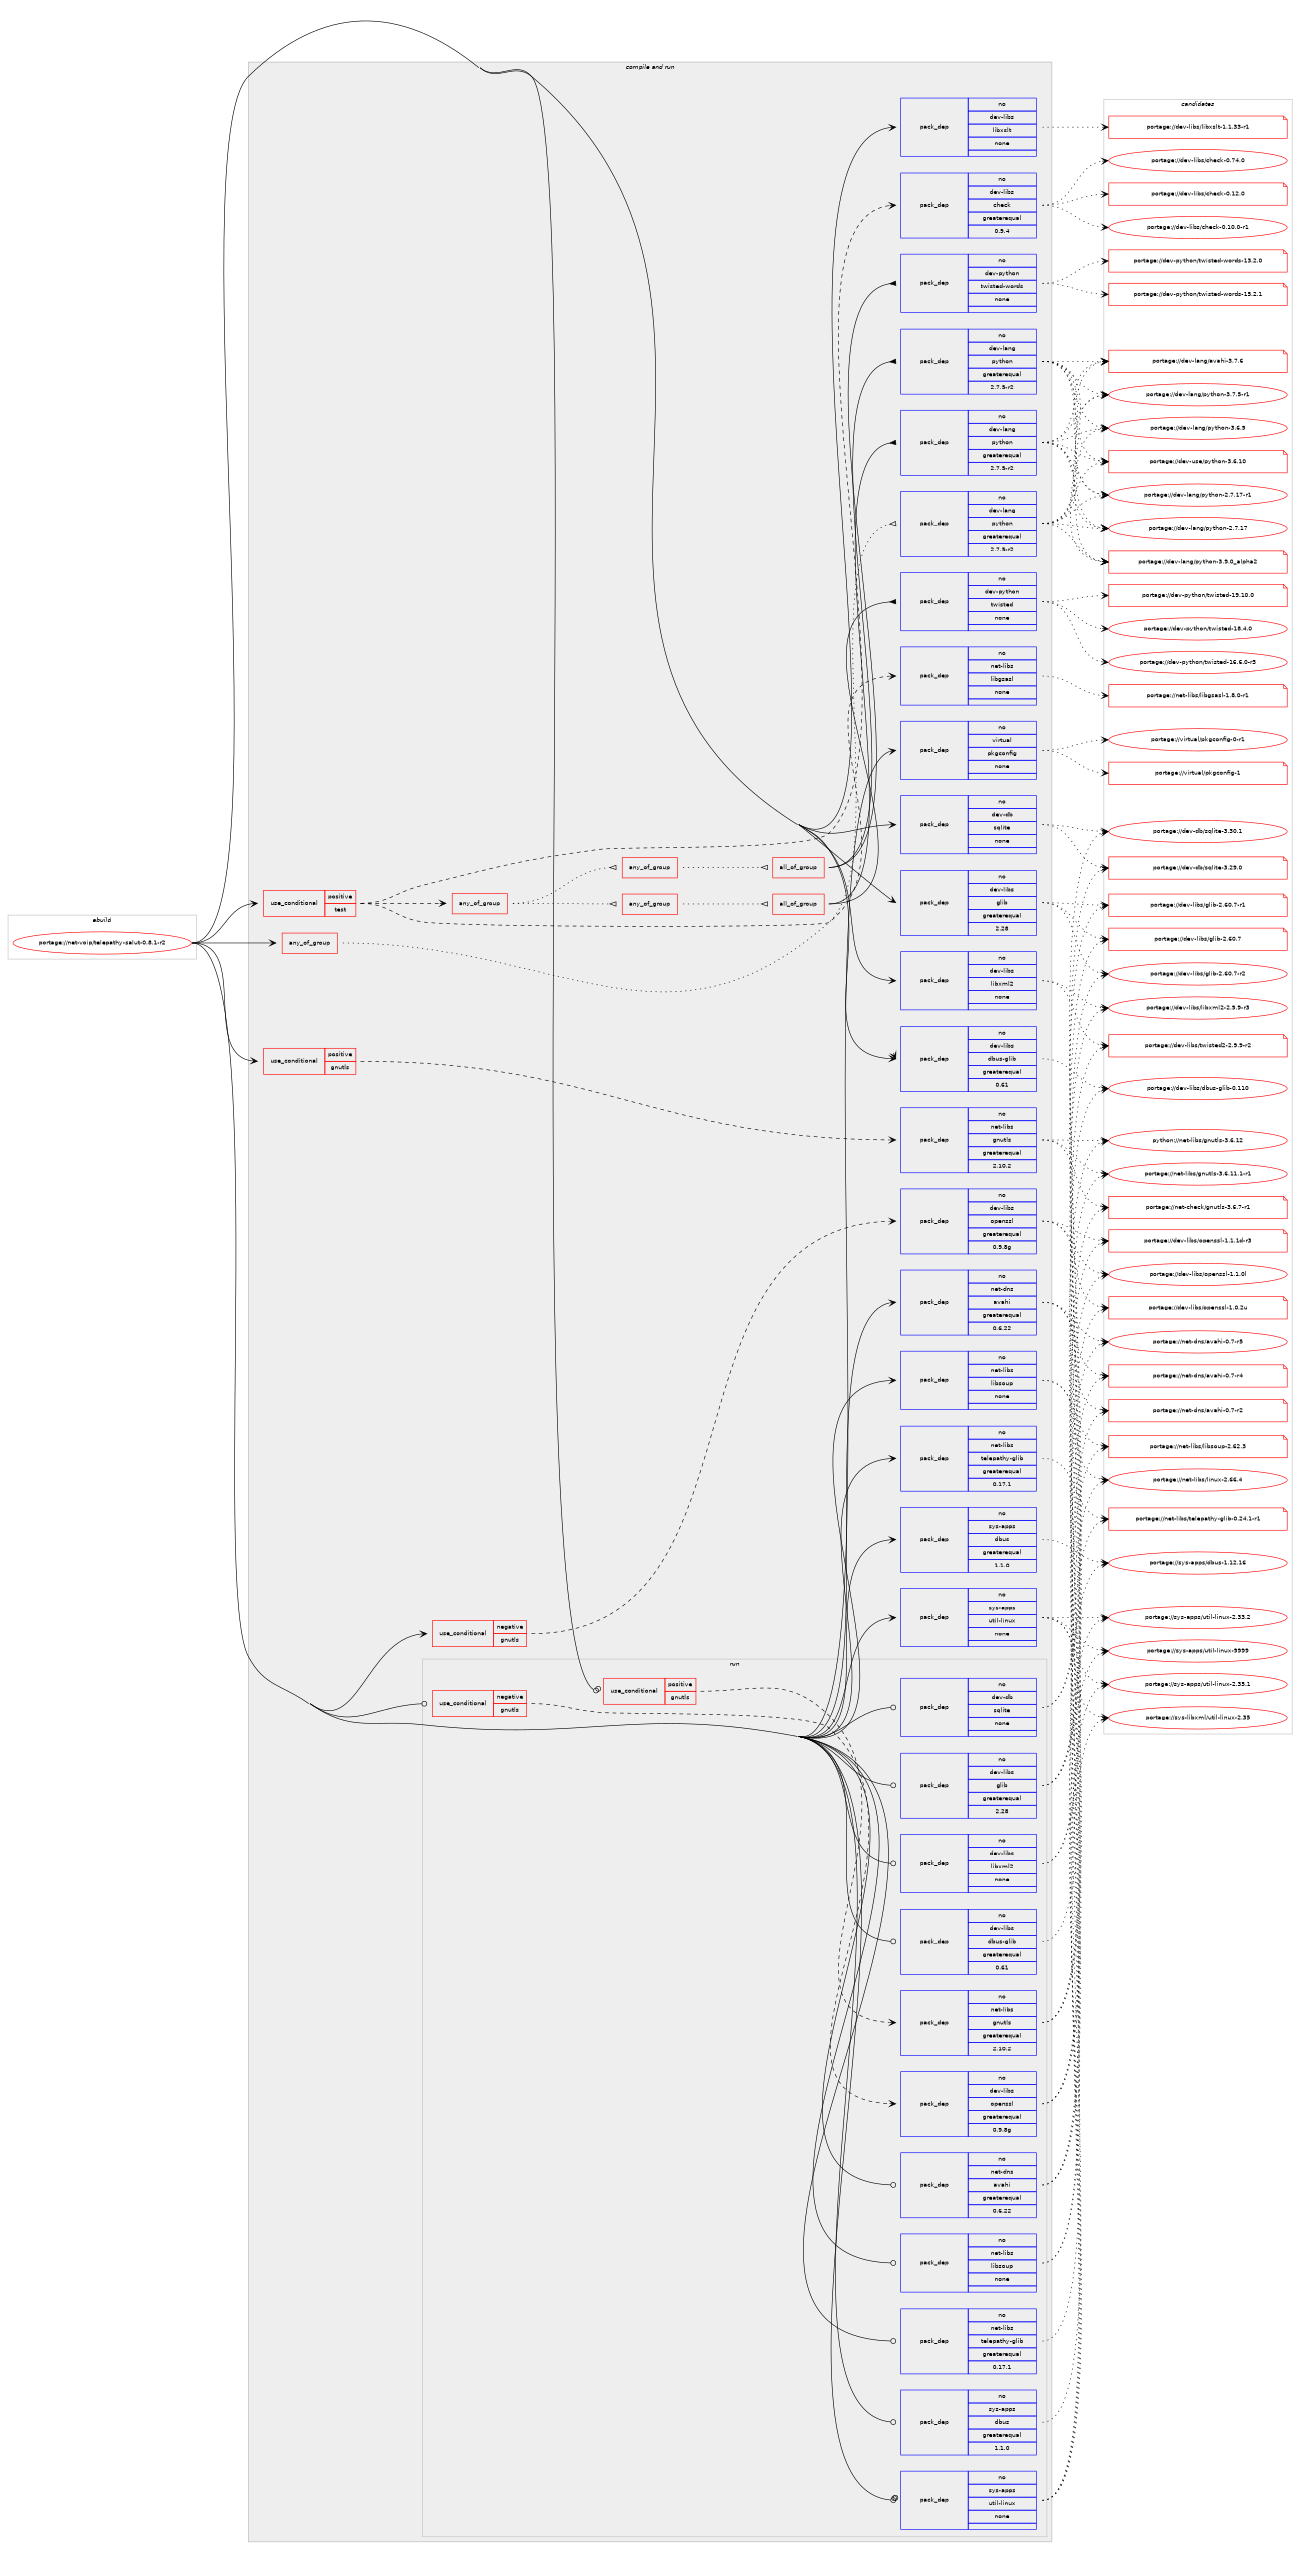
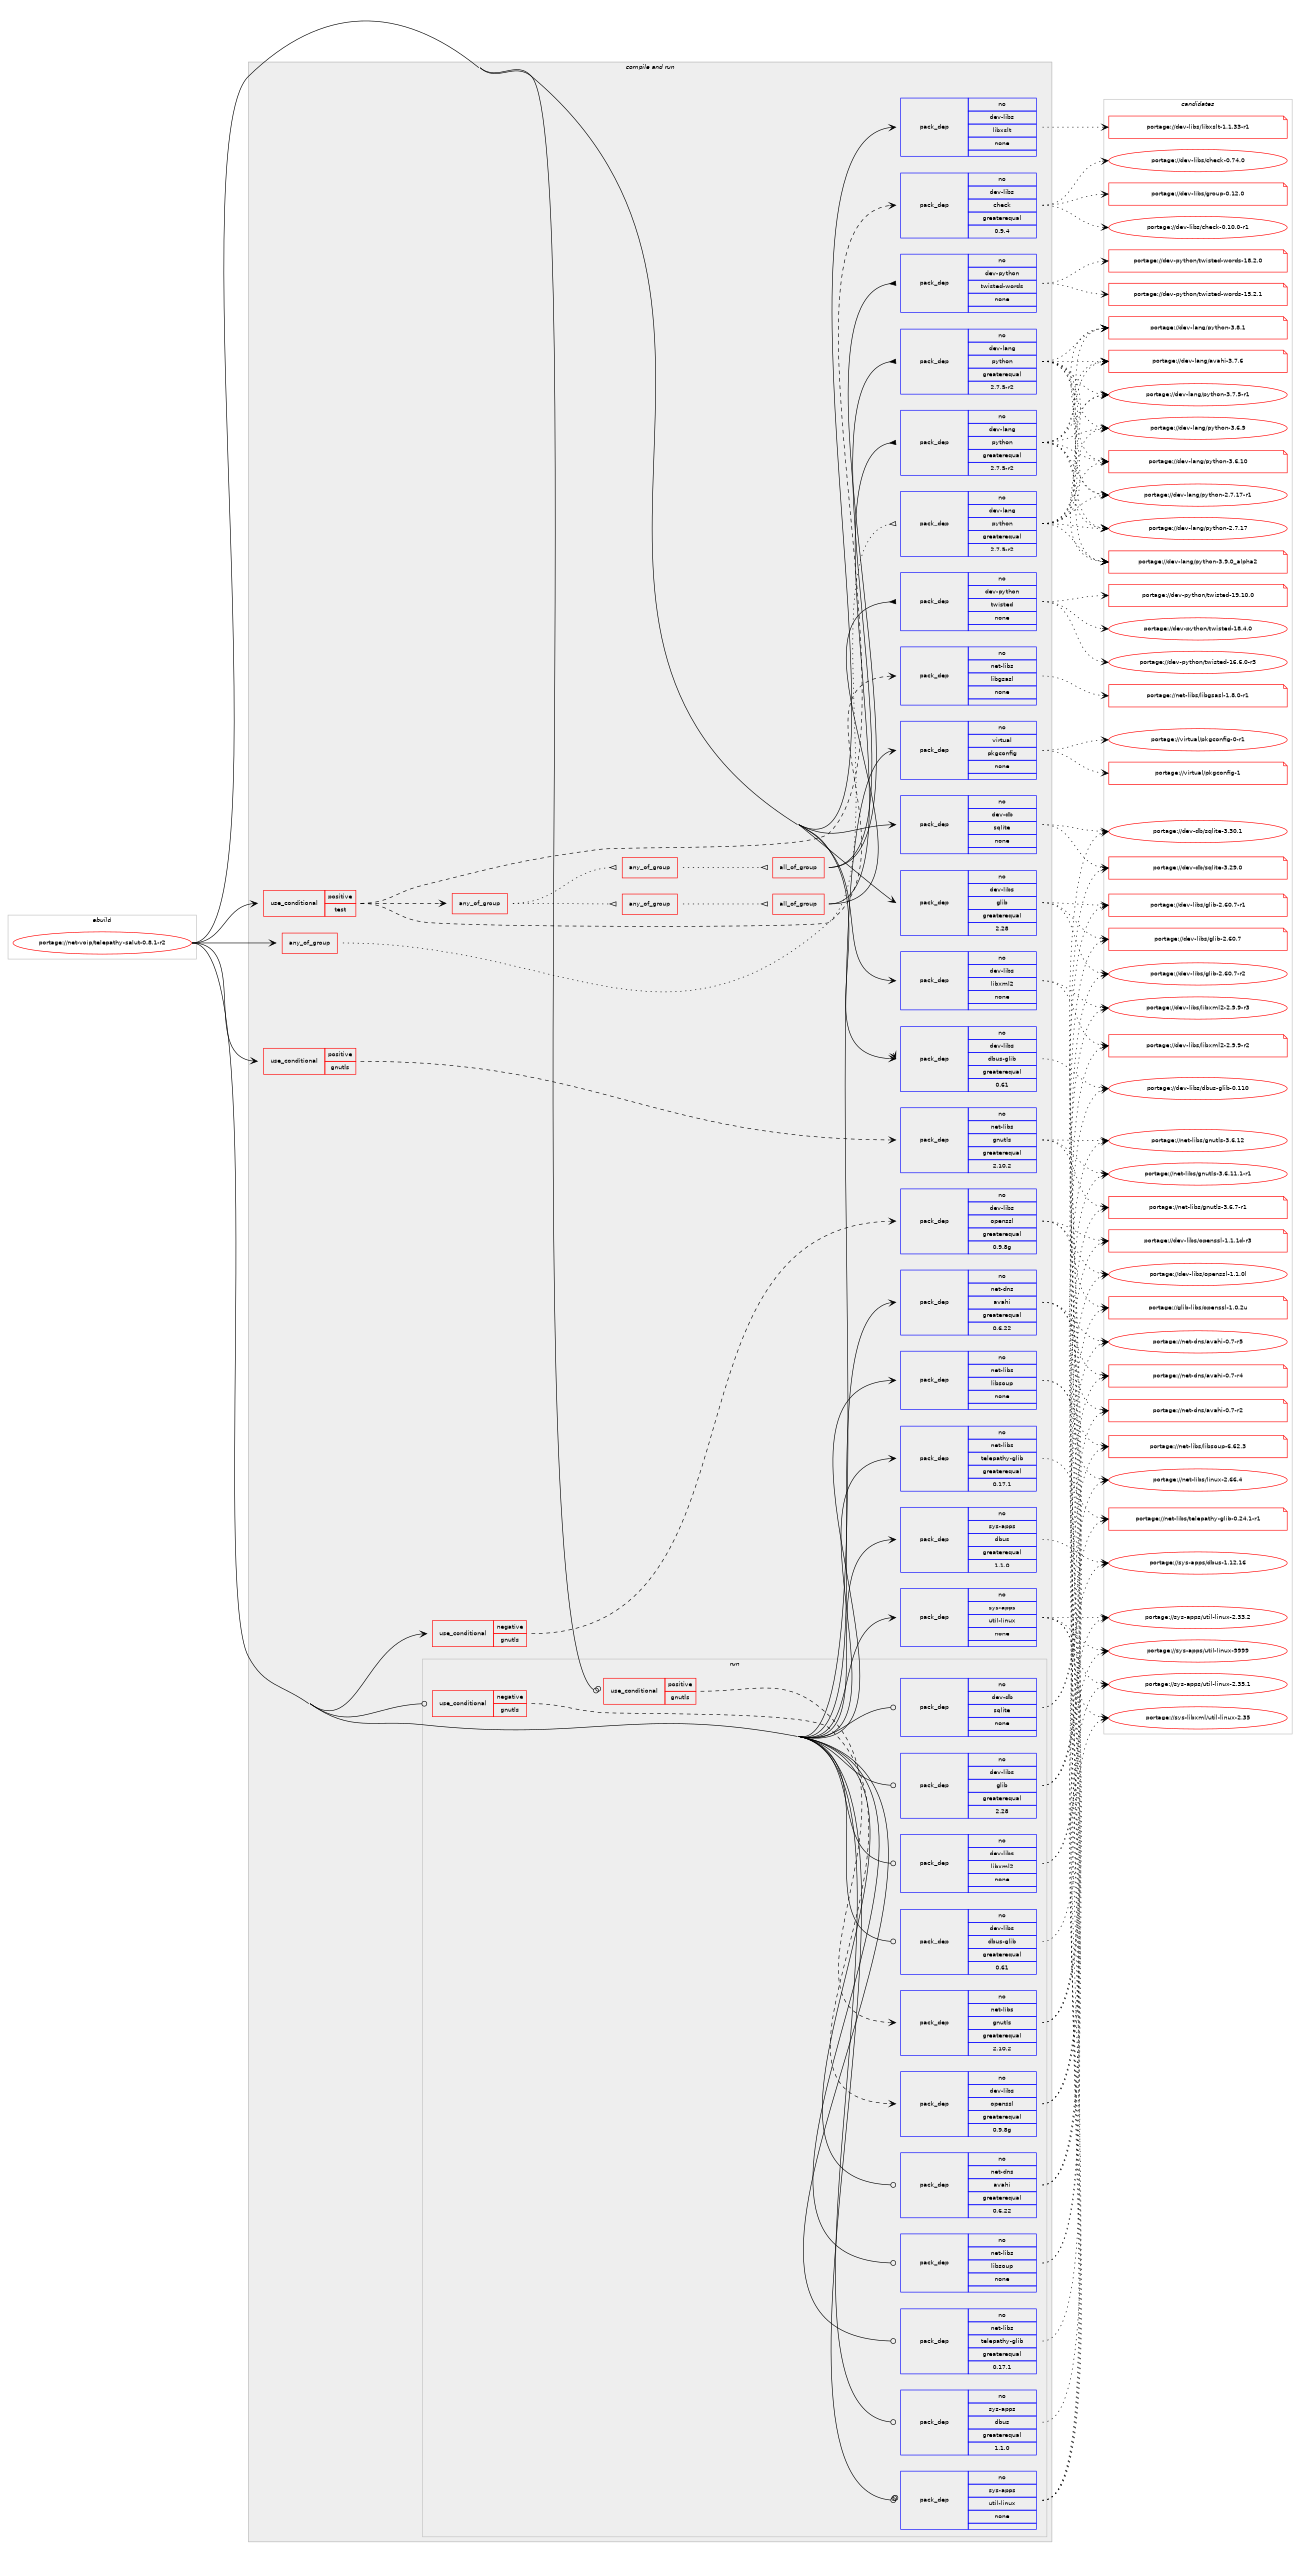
node "portage://dev-libs/check-0.12.0": label "portage://dev-libs/check-0.12.0" -> "portage://dev-libs/group-0.12.0"
node "portage://dev-python/twisted-words-13.2.0": label "portage://dev-python/twisted-words-13.2.0" -> "portage://dev-python/twisted-words-18.2.0"
node "portage://dev-lang/python-3.8.1": added
node "portage://dev-use/python-3.6.10": label "portage://dev-use/python-3.6.10" -> "portage://dev-lang/python-3.6.10"
node "portage://dev-libs/twisted2-2.9.9-r2": label "portage://dev-libs/twisted2-2.9.9-r2" -> "portage://dev-libs/libxml2-2.9.9-r2"
node "python://net-libs/gnutls-3.6.12": label "python://net-libs/gnutls-3.6.12" -> "portage://net-libs/gnutls-3.6.12"
node "portage://net-check/gnutls-3.6.7-r1": label "portage://net-check/gnutls-3.6.7-r1" -> "portage://net-libs/gnutls-3.6.7-r1"
node "portage://dev-libs/openssl-1.0.2u": label "portage://dev-libs/openssl-1.0.2u" -> "portage://glib-libs/openssl-1.0.2u"
node "portage://net-libs/libsoup-2.62.3": label "portage://net-libs/libsoup-2.62.3" -> "portage://net-libs/libsoup-6.62.3"
